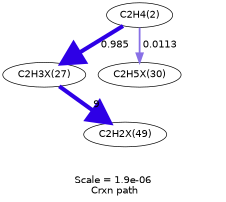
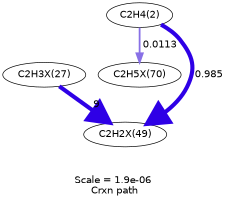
edge "C2H4(2)" -> "C2H3X(27)": now "C2H4(2)" -> "C2H2X(49)"
node "C2H5X(30)": label "C2H5X(30)" -> "C2H5X(70)"
